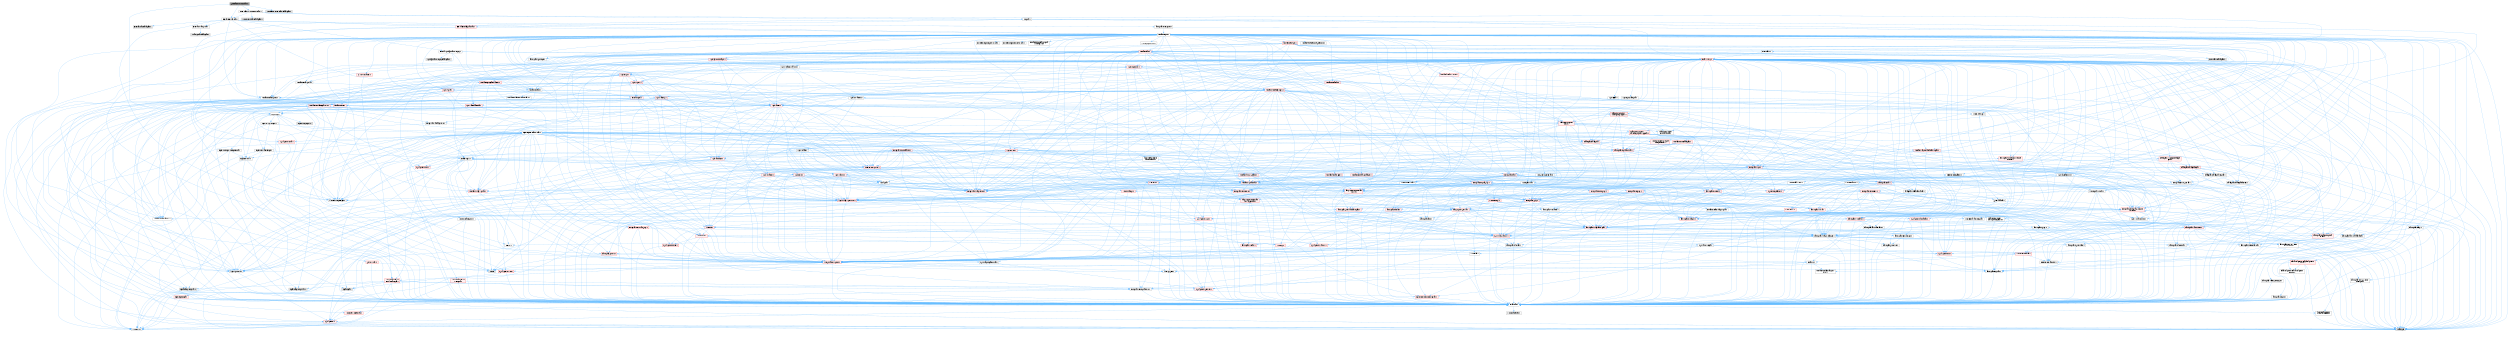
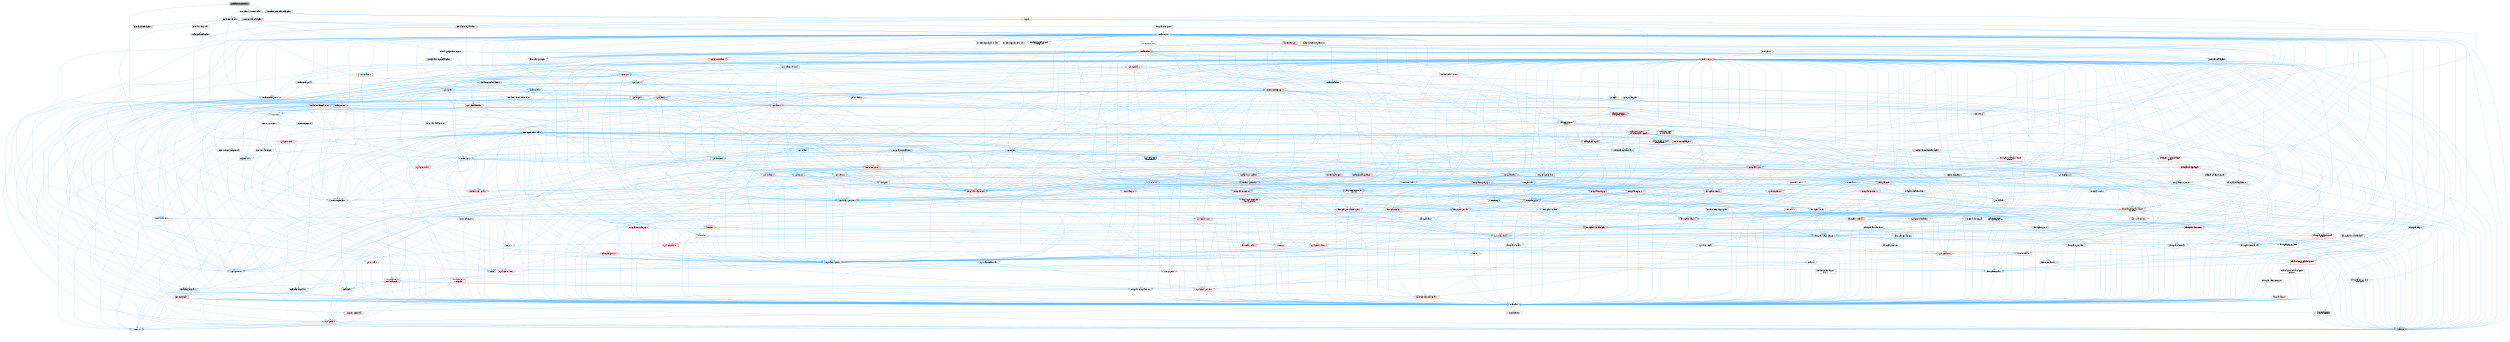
node "Guid/Rotator.h": label "Guid/Rotator.h" -> "Math/Rotator.h"
